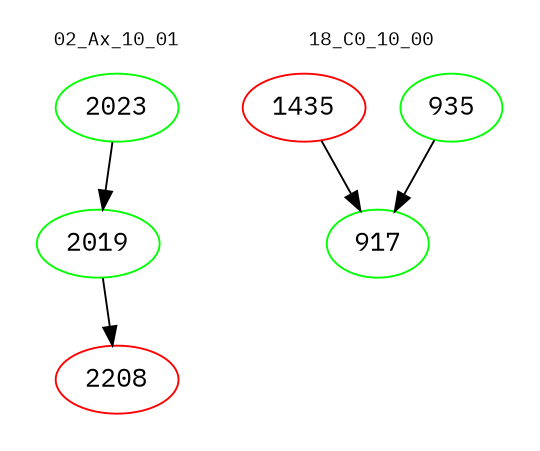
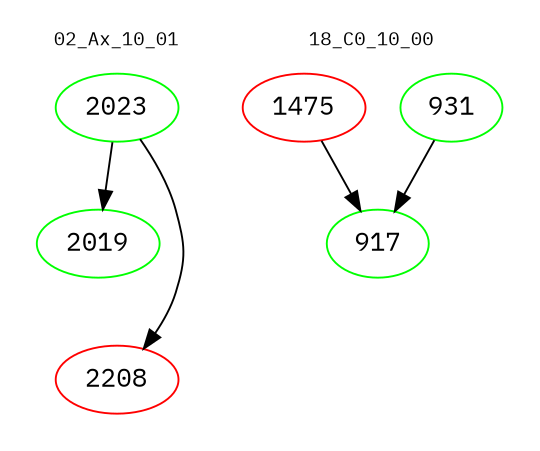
node "1435": label "1435" -> "1475"
node "935": label "935" -> "931"
edge "2019" -> "2208": now "2023" -> "2208"
